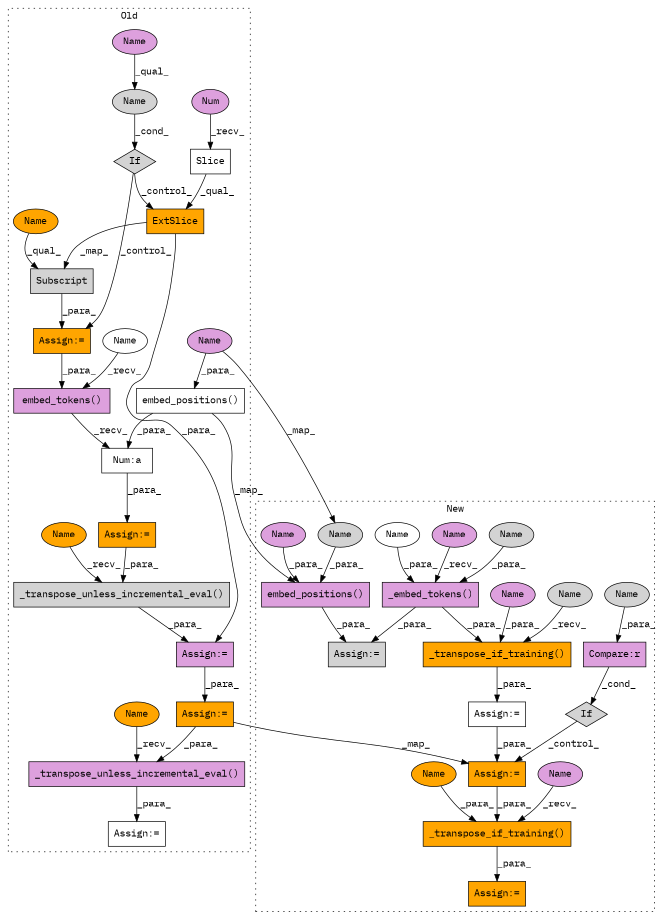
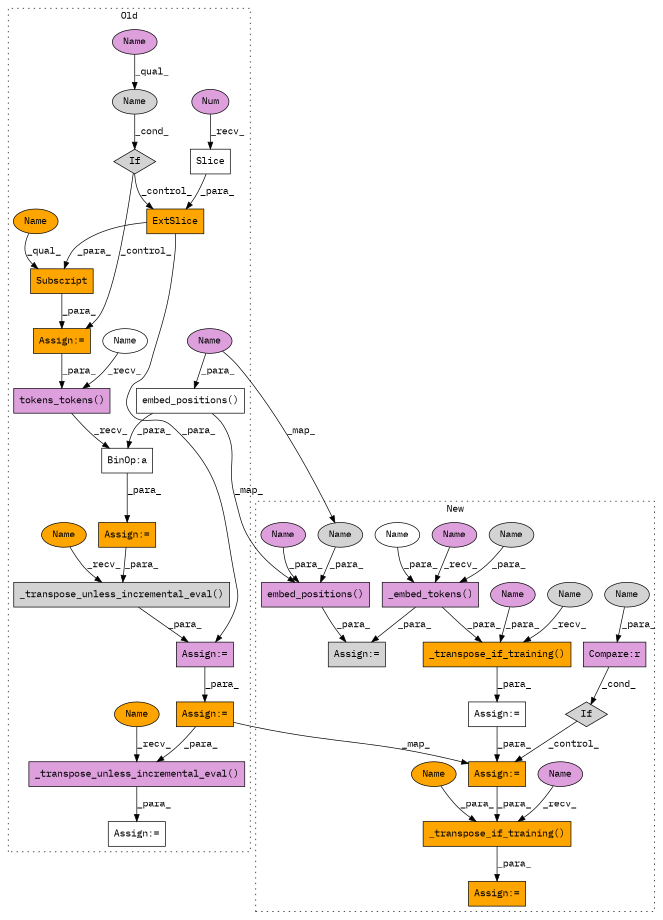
edge "Slice" -> "ExtSlice": label "_qual_" -> "_para_"
edge "ExtSlice" -> "Subscript": label "_map_" -> "_para_"
node "Subscript": fillcolor lightgrey -> orange
node "embed_tokens()": label "embed_tokens()" -> "tokens_tokens()"
node "Num:a": label "Num:a" -> "BinOp:a"
